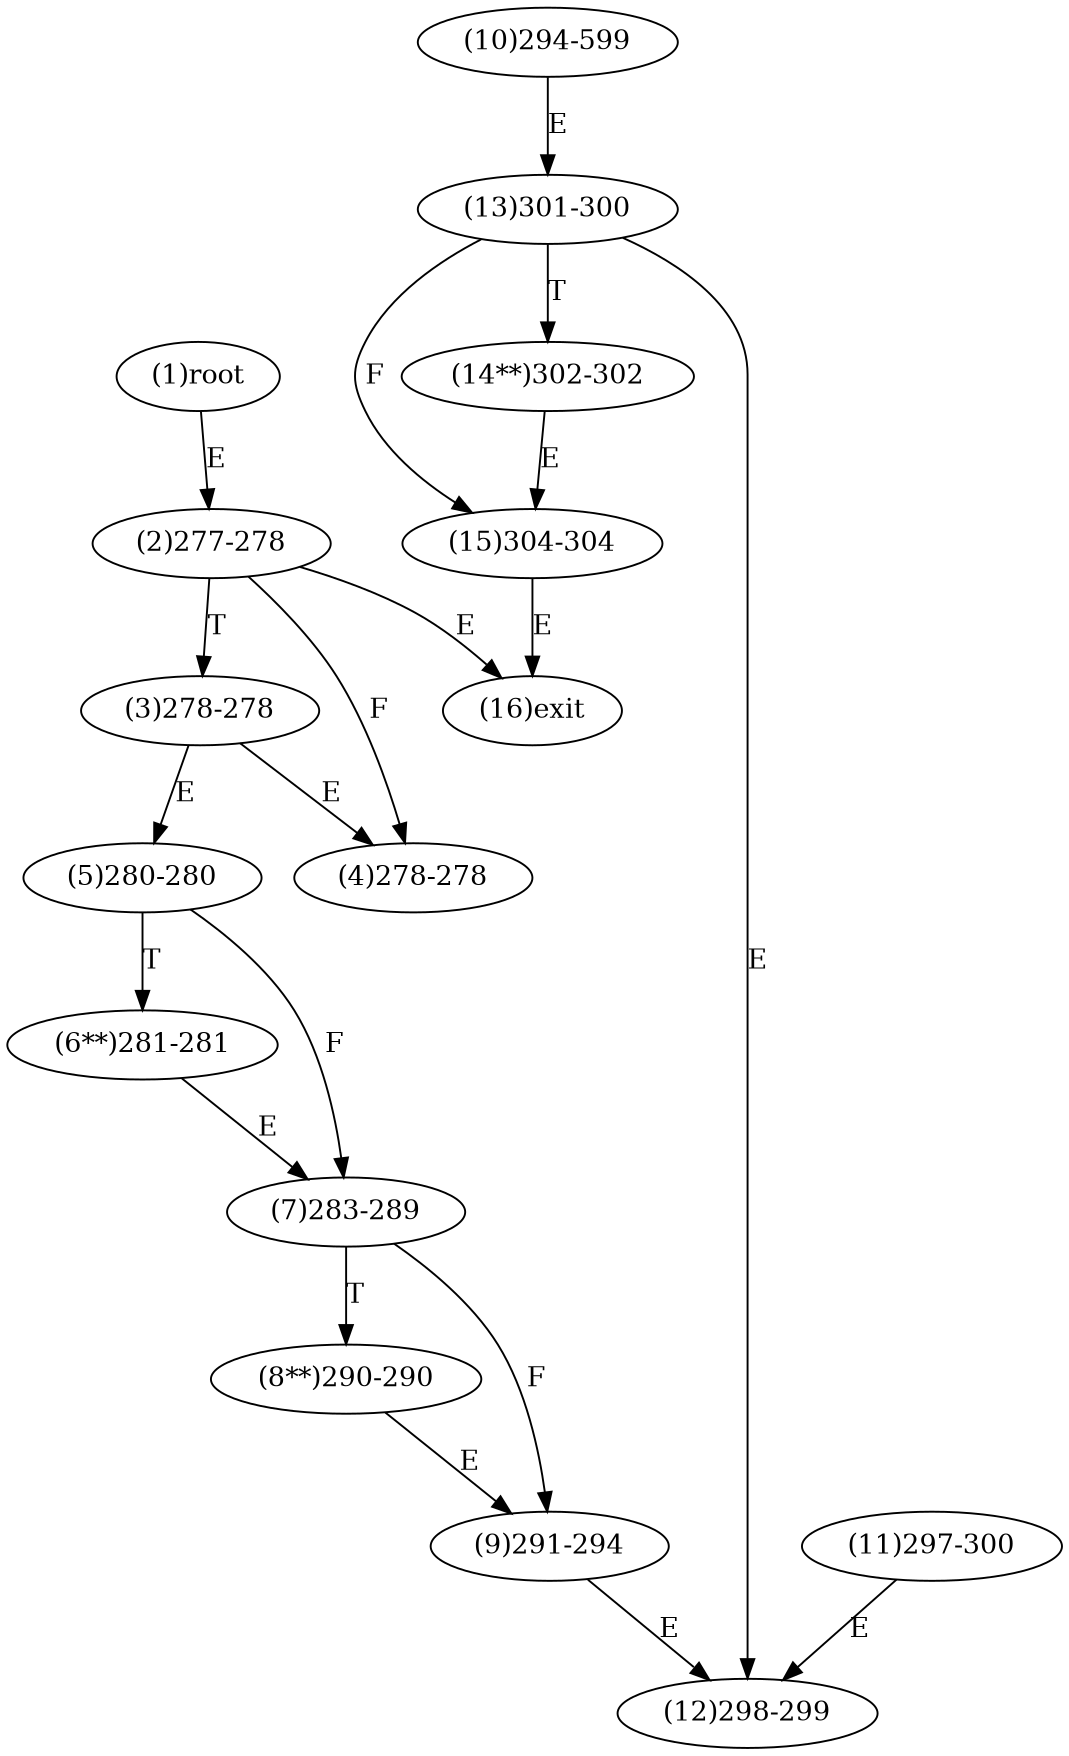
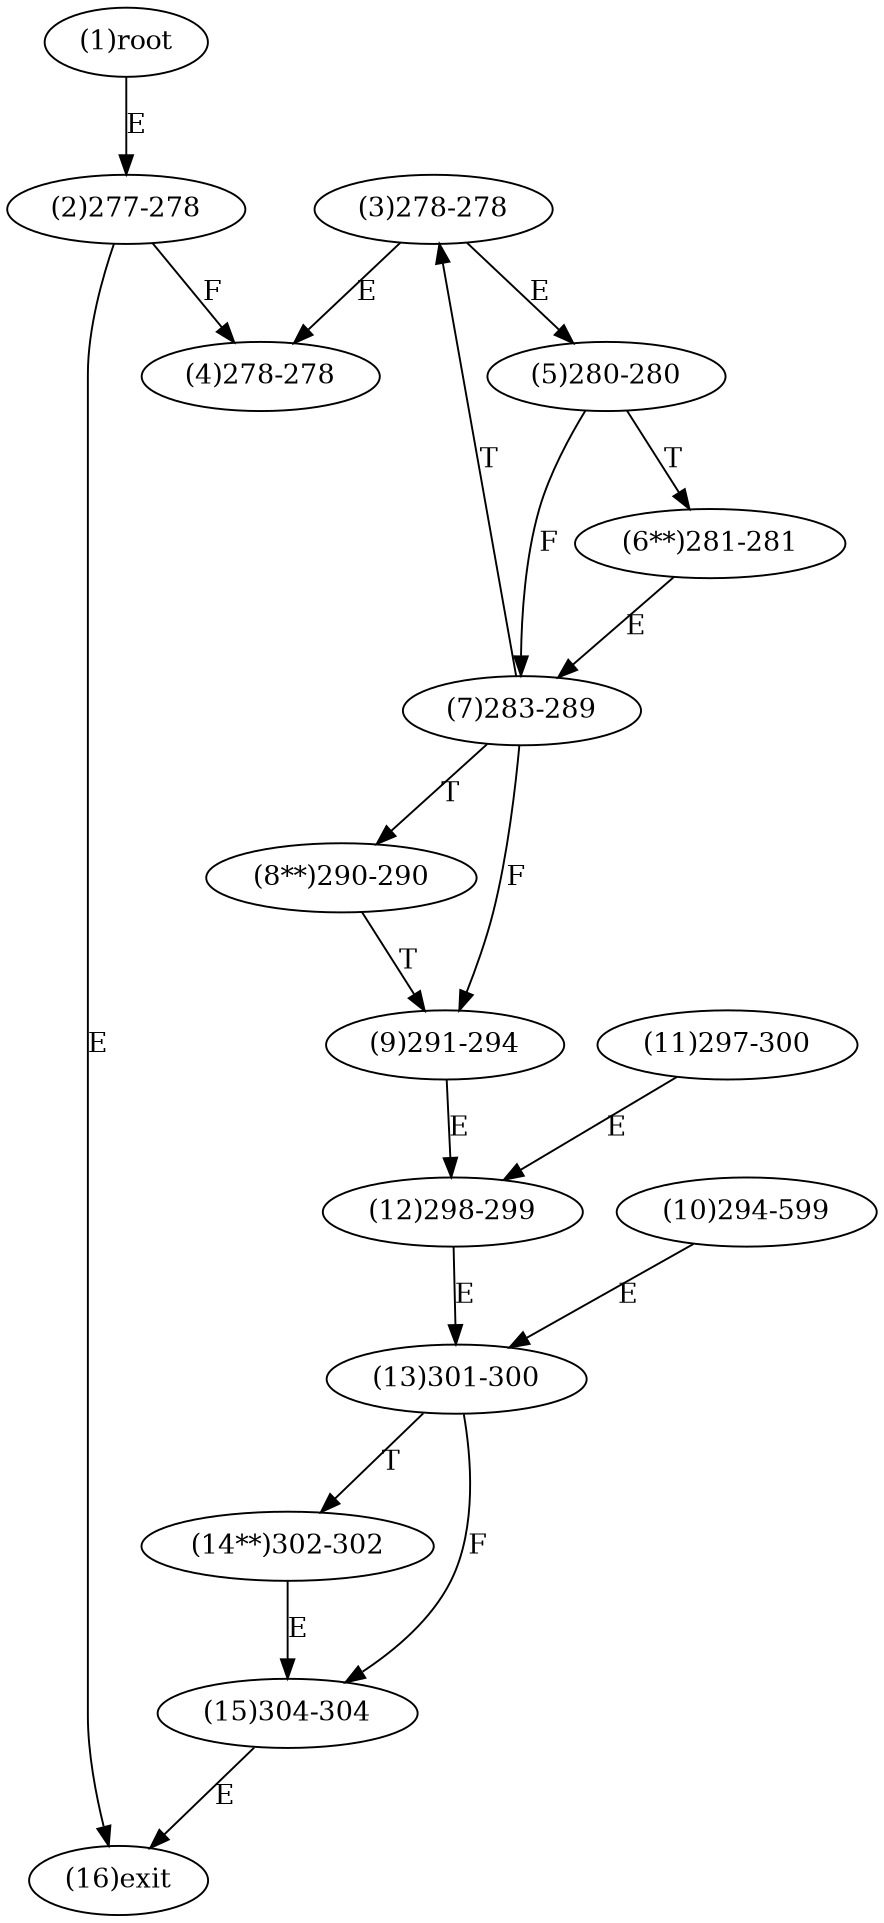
edge "(2)277-278" -> "(3)278-278": now "(7)283-289" -> "(3)278-278"
edge "(13)301-300" -> "(12)298-299": reversed
edge "(8**)290-290" -> "(9)291-294": label "E" -> "T"
